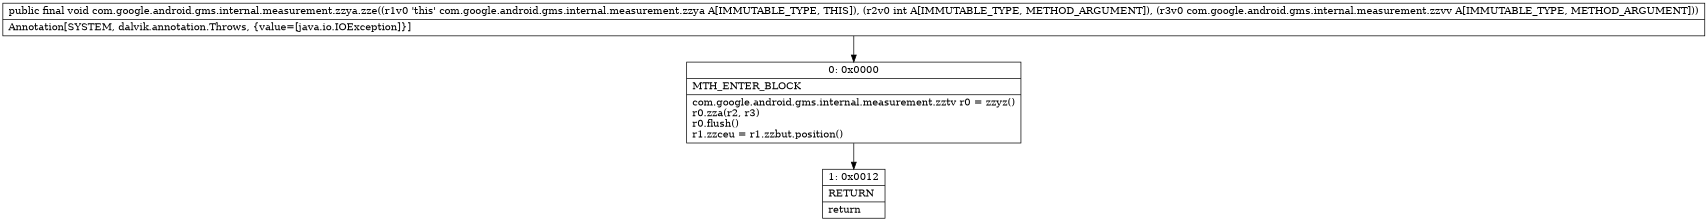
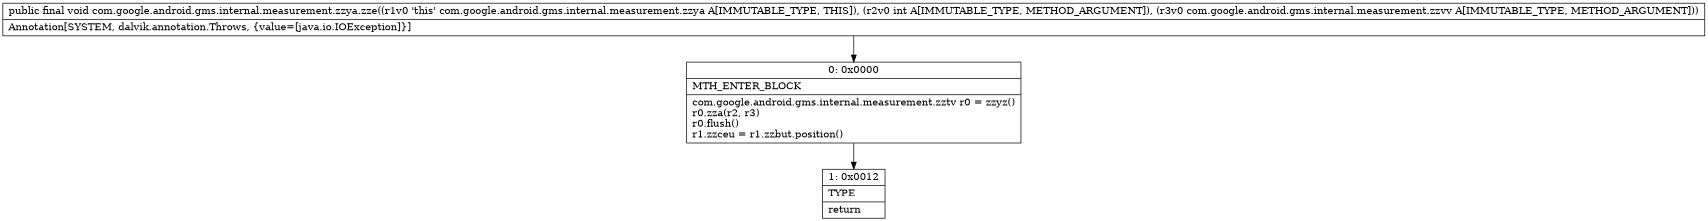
node "1: 0x0012": text "RETURN" -> "TYPE"
